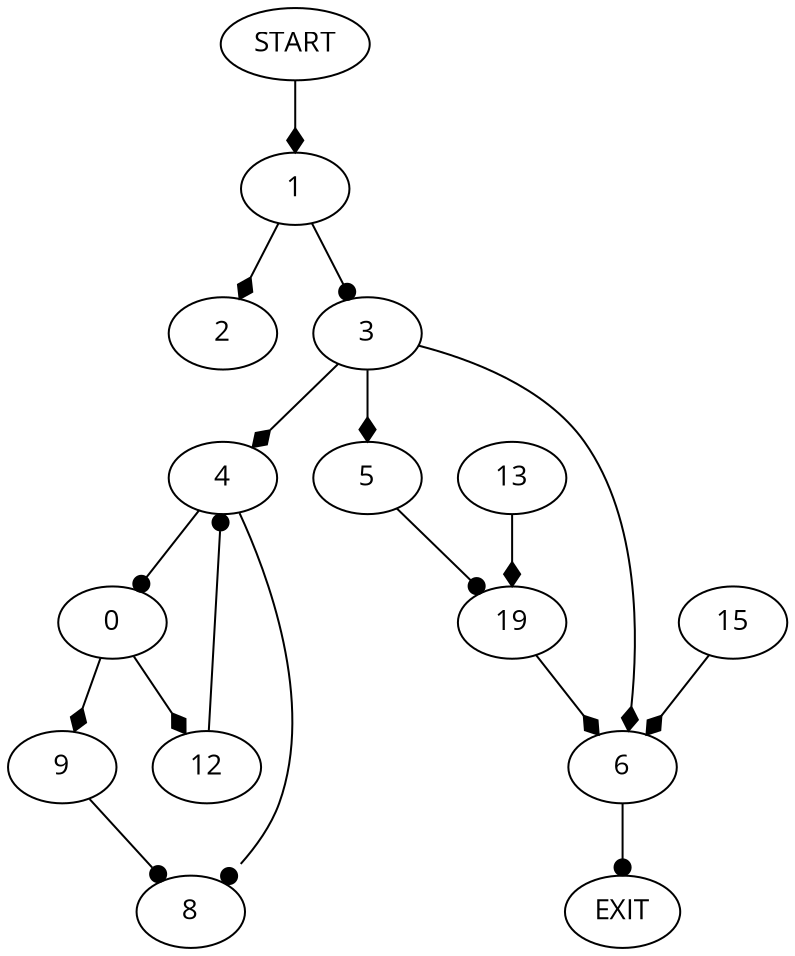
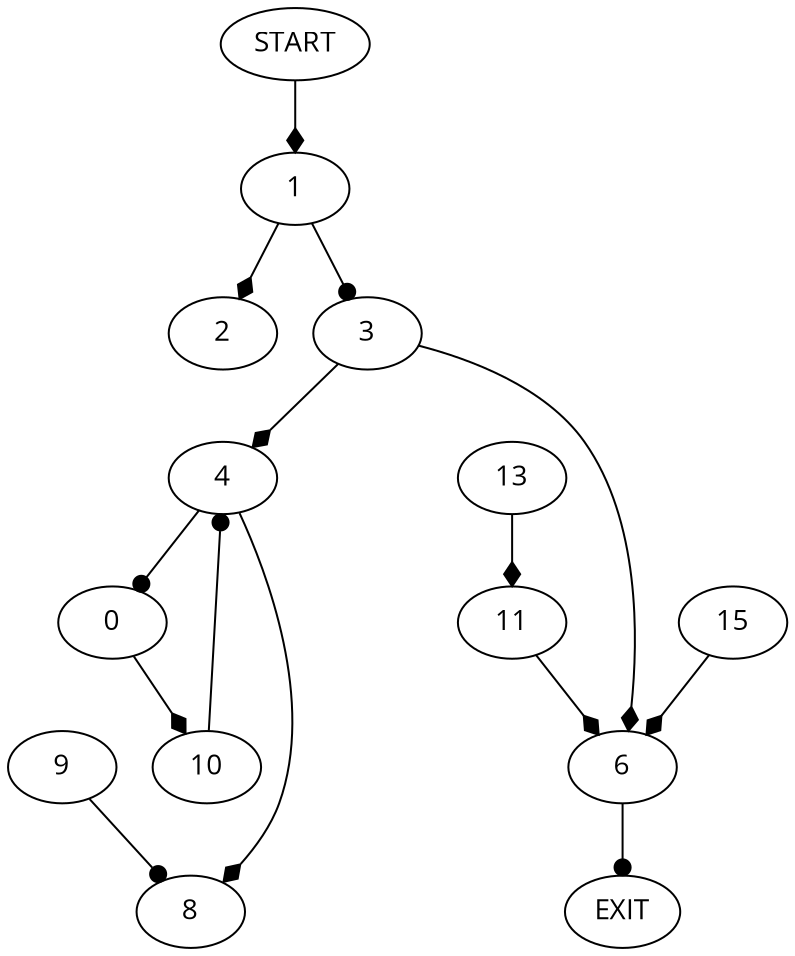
node "5": removed
node "19": label "19" -> "11"
edge "0" -> "9": removed
edge "4" -> "8": arrowhead dot -> diamond
node "12": label "12" -> "10"
